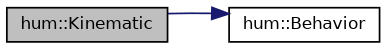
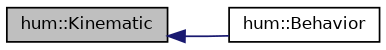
edge "hum::Kinematic" -> "hum::Behavior": reversed
